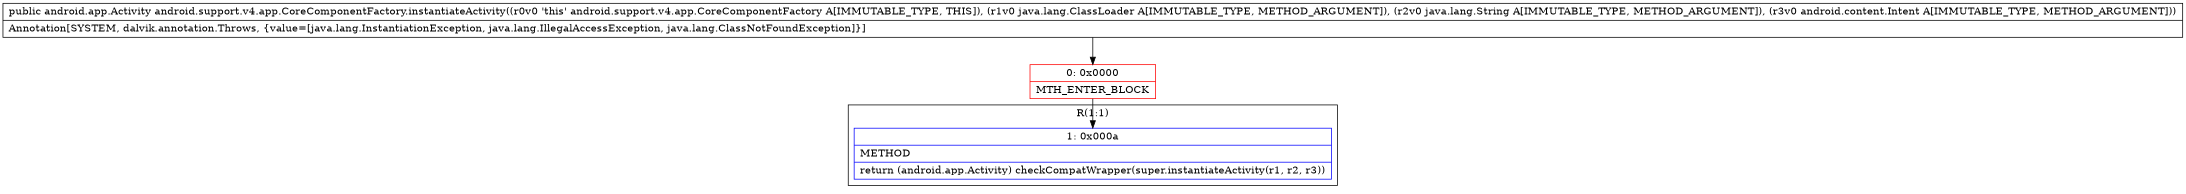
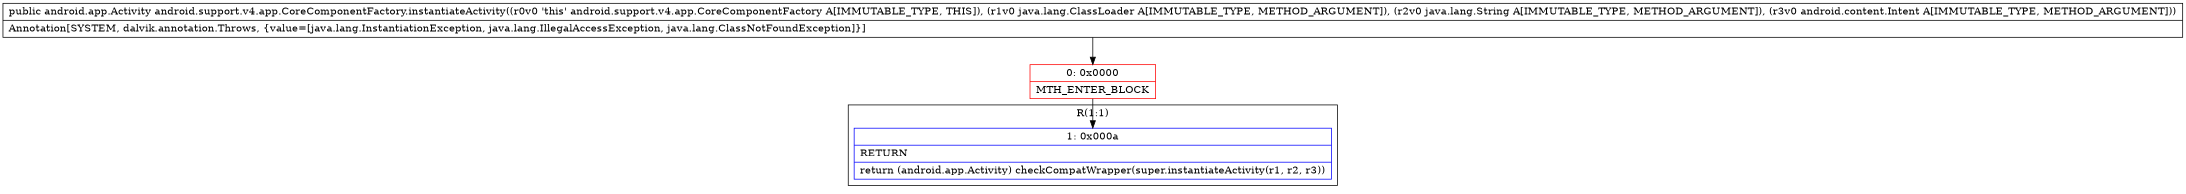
node "1: 0x000a": text "METHOD" -> "RETURN"
